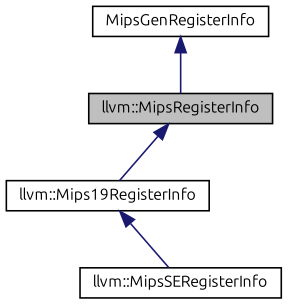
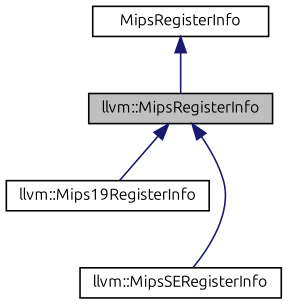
node "MipsGenRegisterInfo": label "MipsGenRegisterInfo" -> "MipsRegisterInfo"
edge "llvm::MipsSERegisterInfo" -> "llvm::Mips19RegisterInfo": now "llvm::MipsSERegisterInfo" -> "llvm::MipsRegisterInfo"
